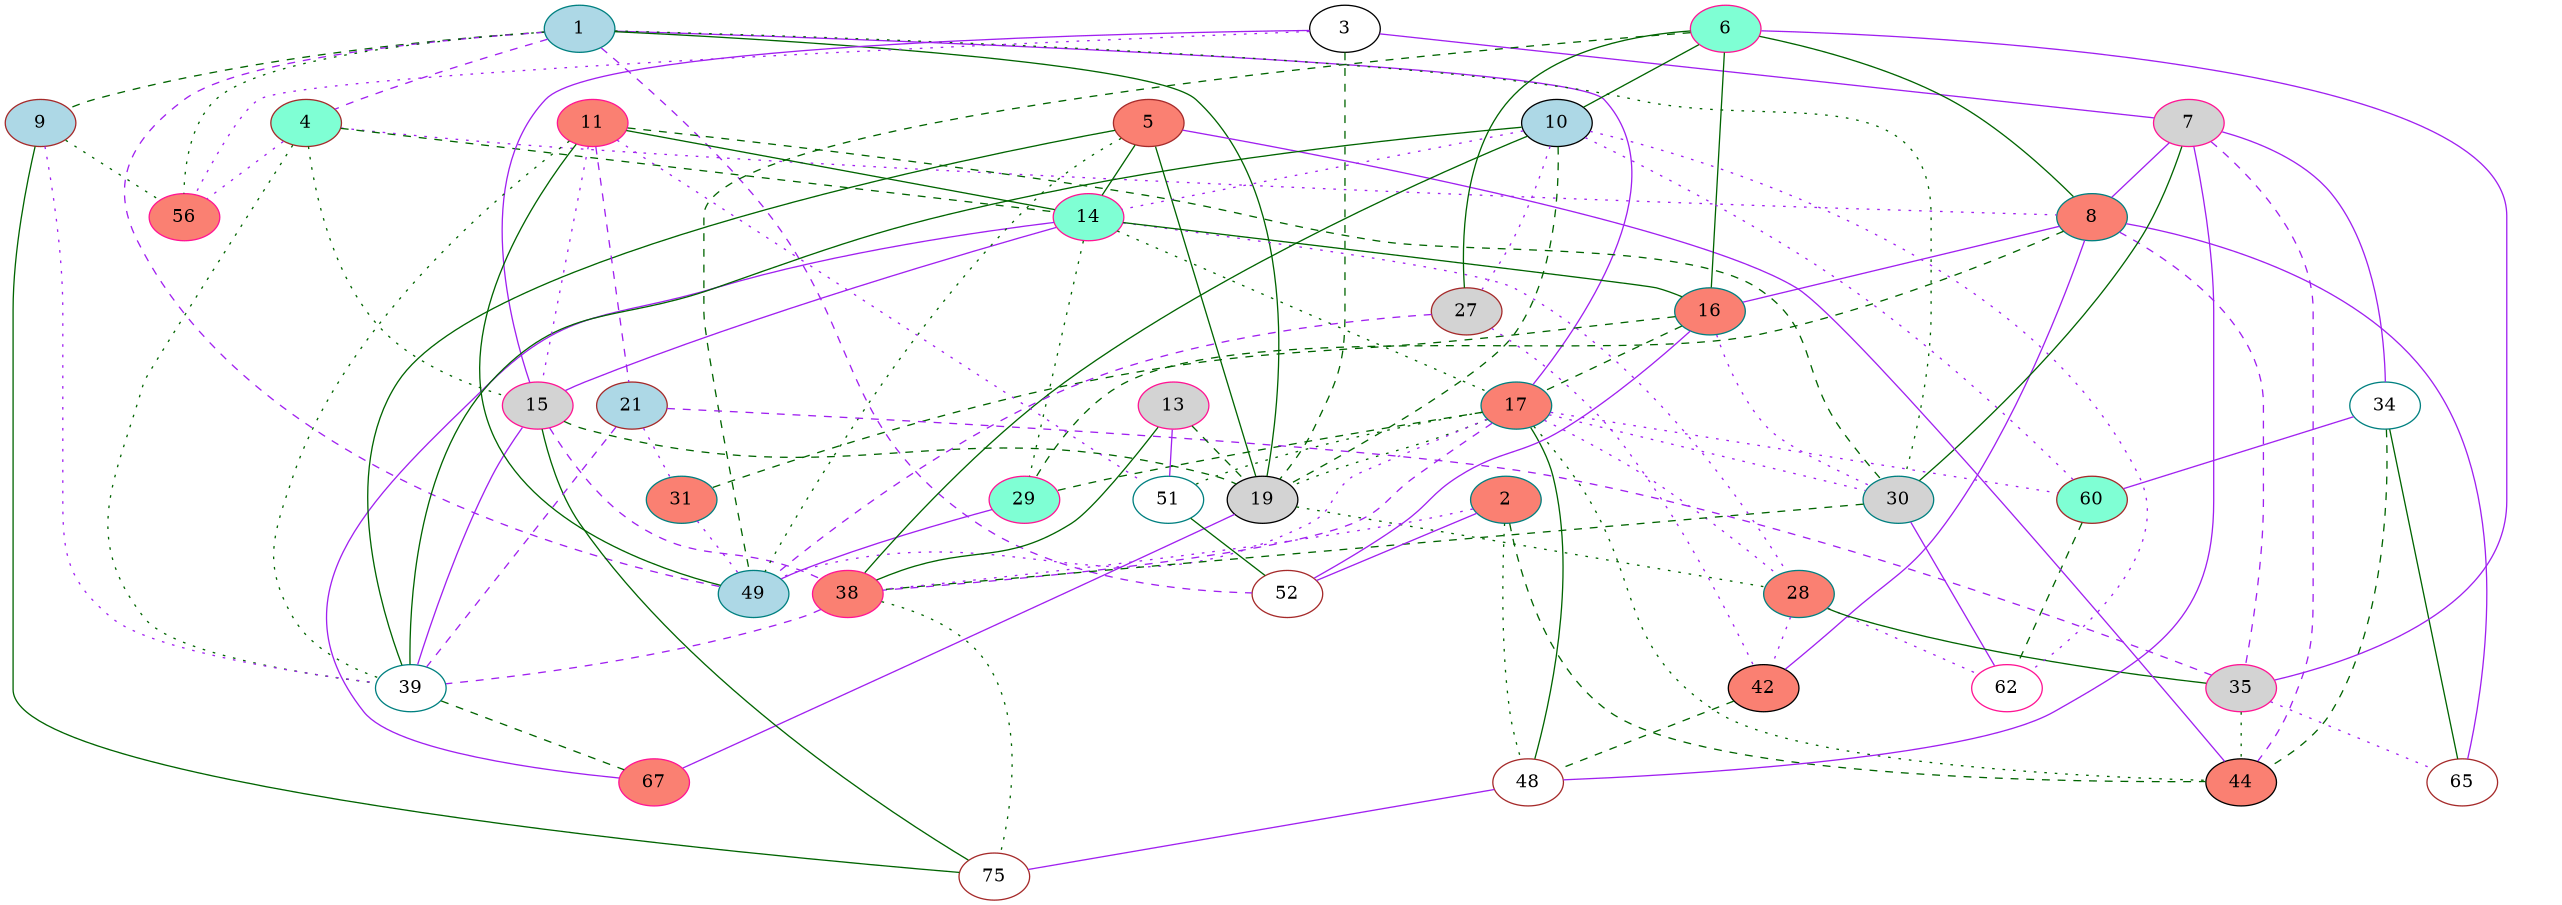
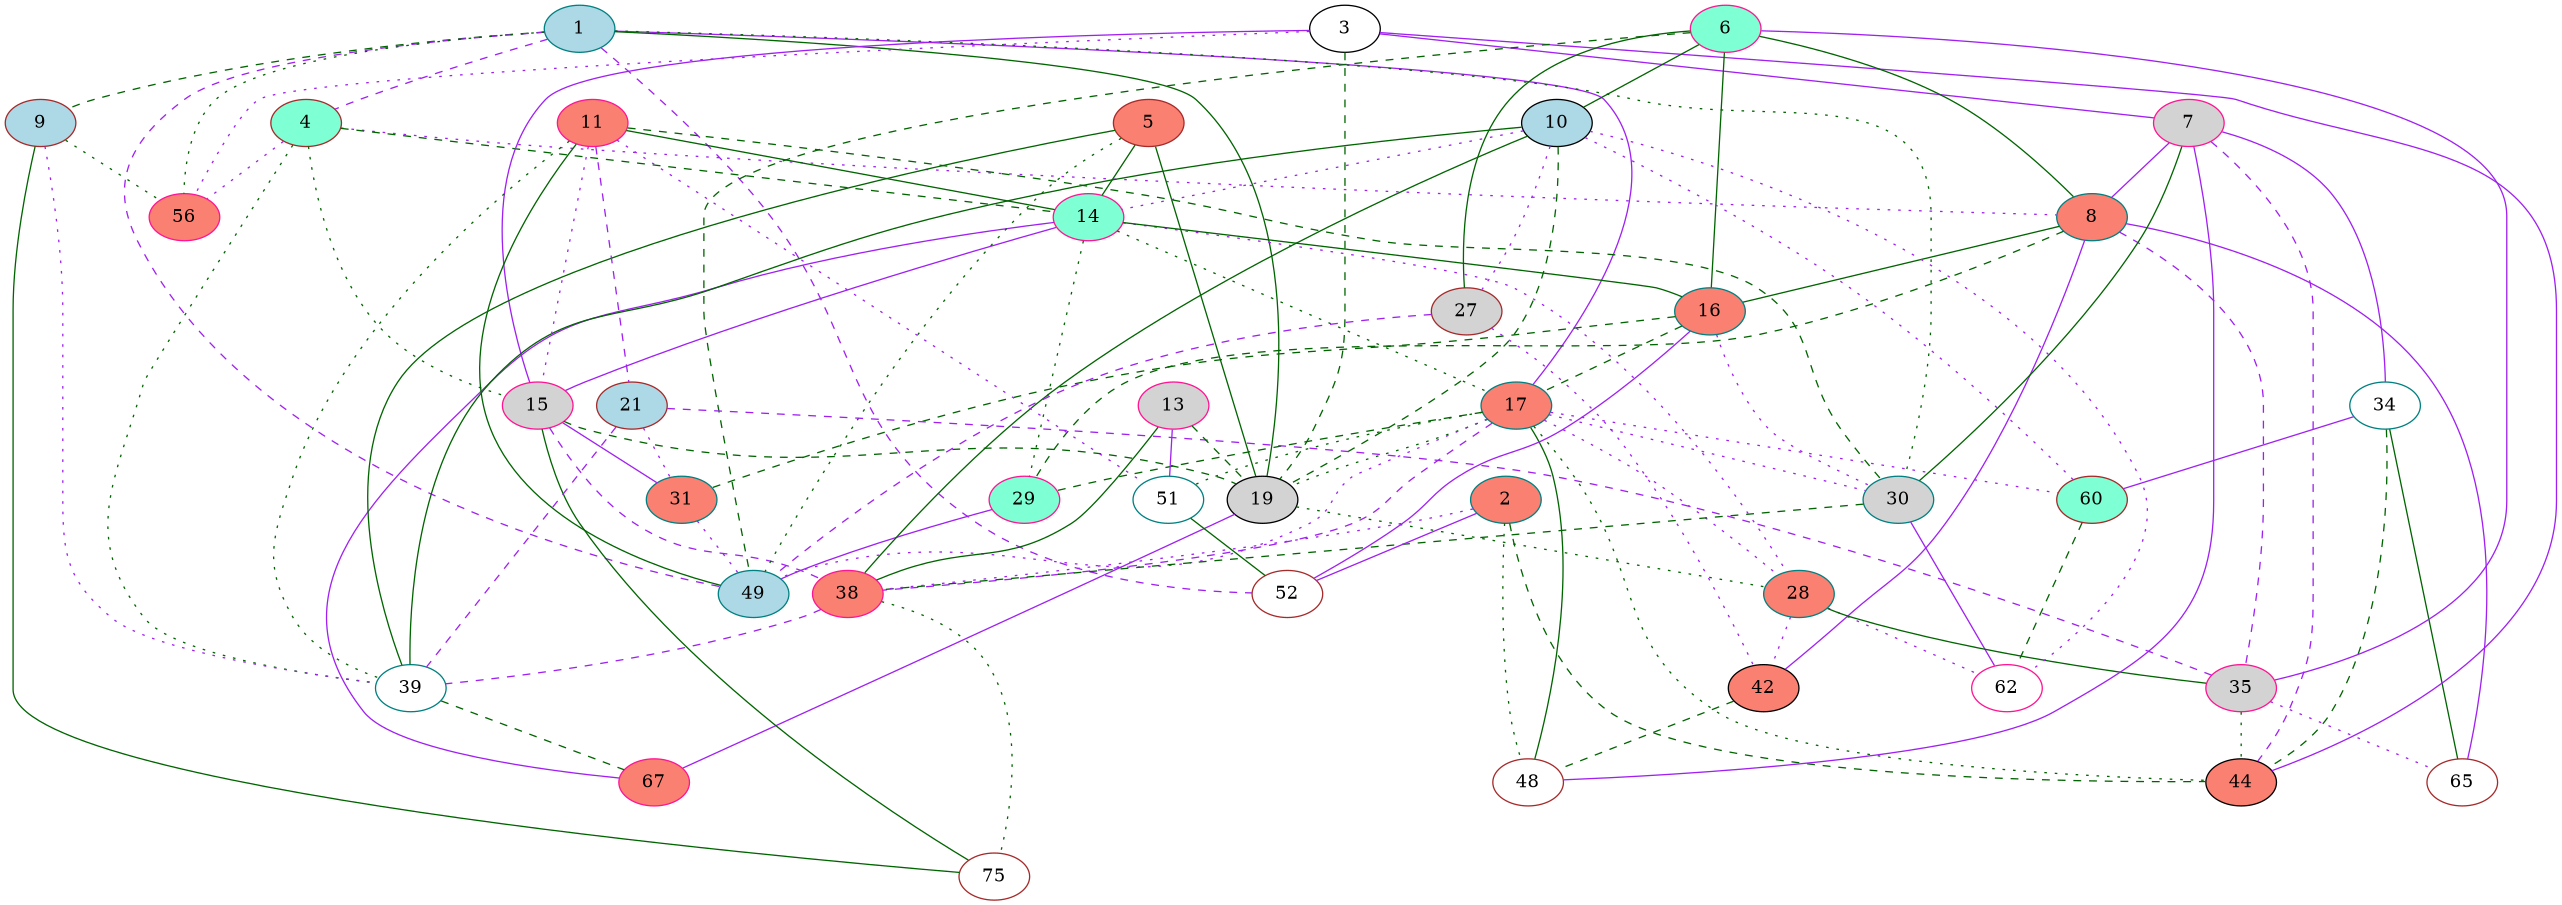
edge "8" -- "16": color purple -> darkgreen
edge "5" -- "44": now "3" -- "44"
edge "15" -- "39": now "15" -- "31"
edge "48" -- "75": removed
